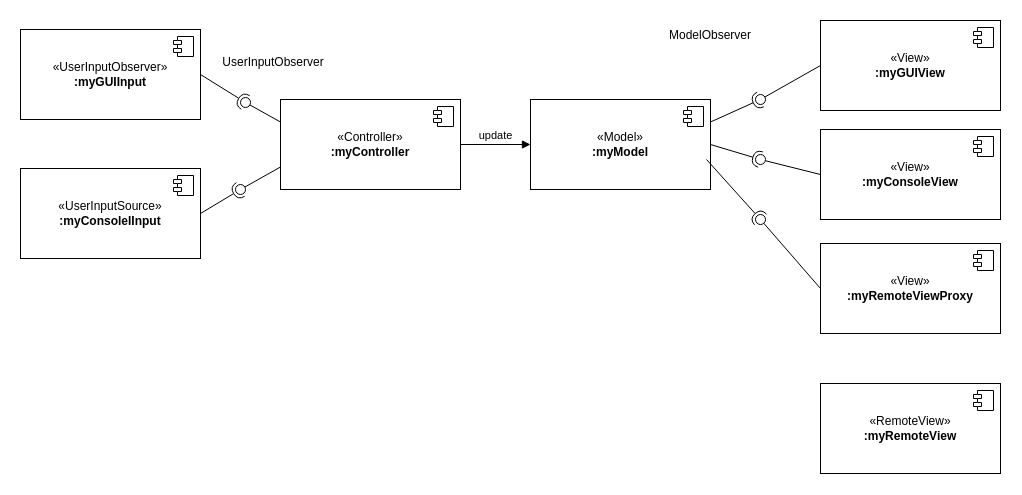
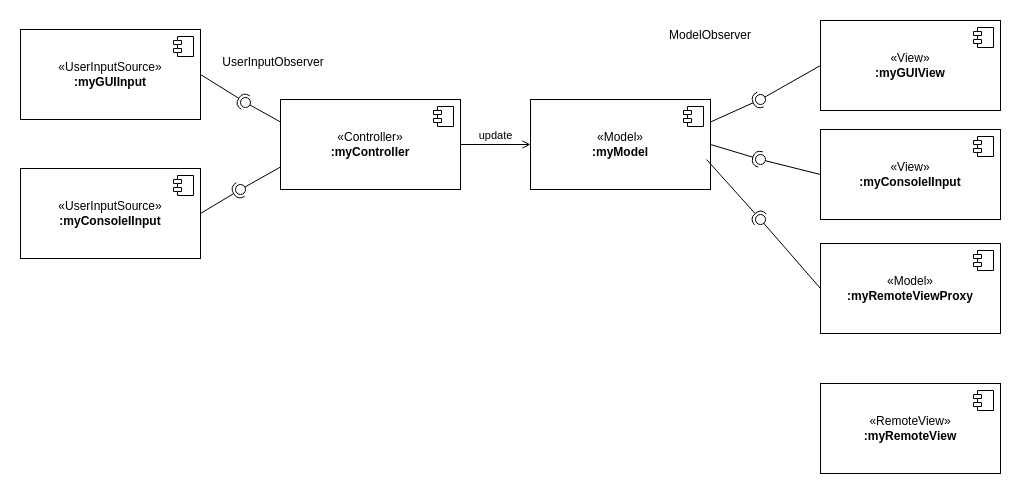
node "«UserInputObserver» :myGUIInput": label "«UserInputObserver» :myGUIInput" -> "«UserInputSource» :myGUIInput"
edge "«Controller» :myController" -> "«Model» :myModel": arrowhead block -> open
node "«View» :myConsoleView": label "«View» :myConsoleView" -> "«View» :myConsoleIInput"
node "«View» :myRemoteViewProxy": label "«View» :myRemoteViewProxy" -> "«Model» :myRemoteViewProxy"
